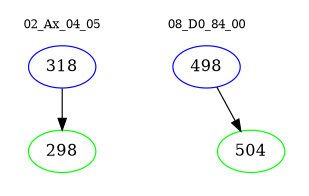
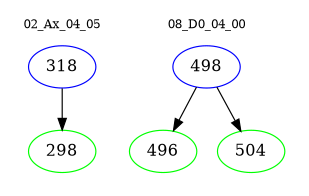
cluster "08_D0_84_00": label "08_D0_84_00" -> "08_D0_04_00"
node "496": added
